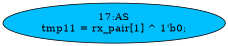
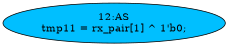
node "17:AS tmp11 = rx_pair[1] ^ 1'b0;": label "17:AS tmp11 = rx_pair[1] ^ 1'b0;" -> "12:AS tmp11 = rx_pair[1] ^ 1'b0;"
